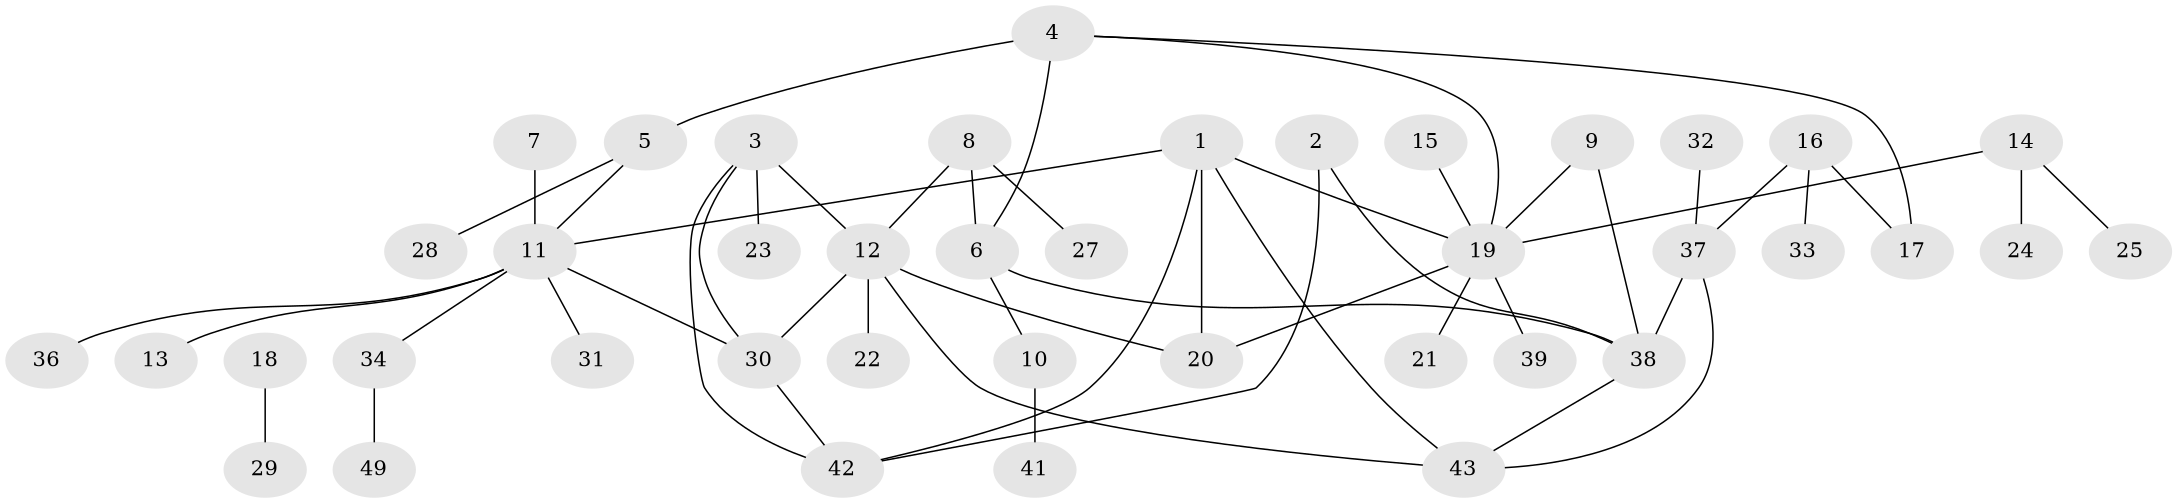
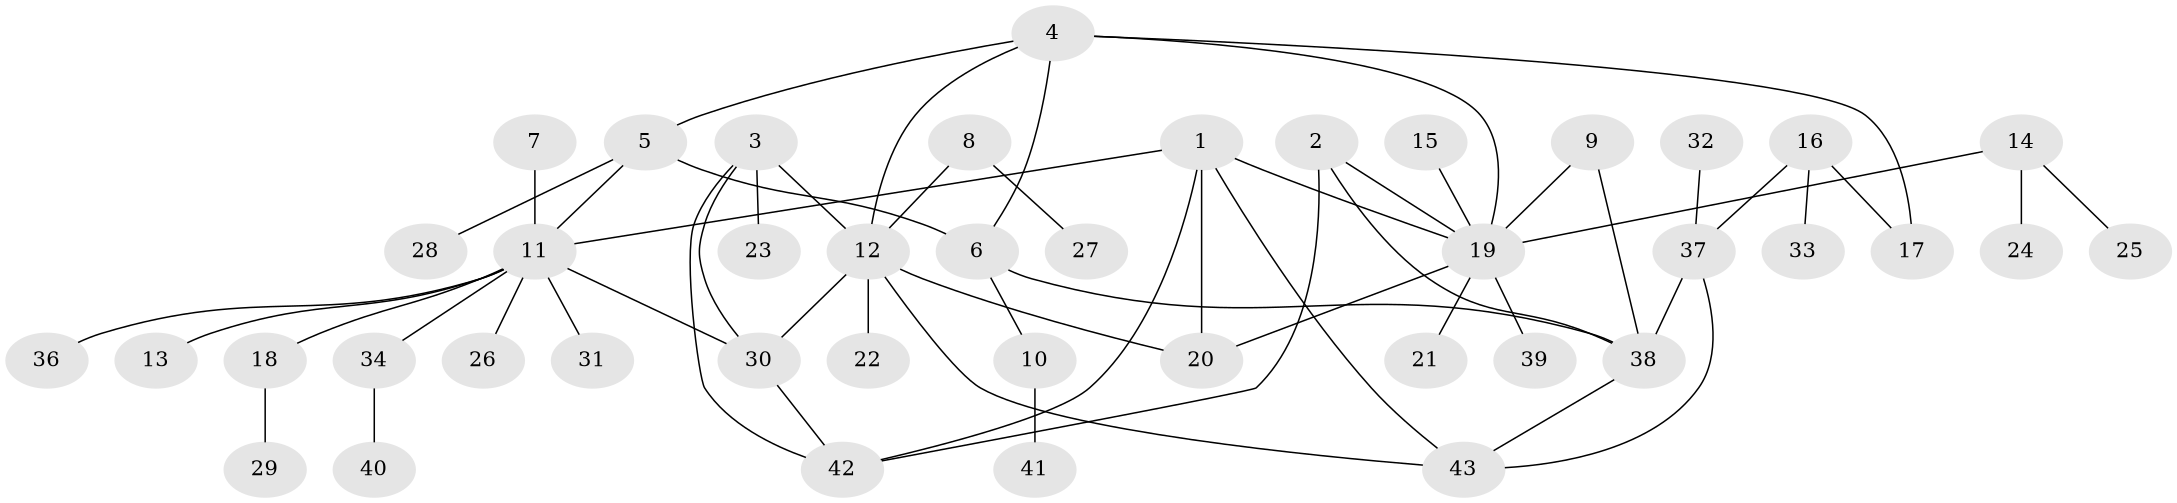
edge "4" -- "12": added
edge "8" -- "6": now "5" -- "6"
edge "2" -- "19": added
edge "11" -- "18": added
node "26": added
node "49": label "49" -> "40"
